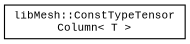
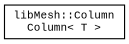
node "libMesh::ConstTypeTensor Column< T >": label "libMesh::ConstTypeTensor Column< T >" -> "libMesh::Column Column< T >"
